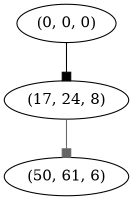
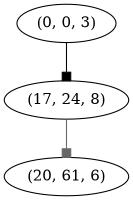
node "(0, 0, 0)": label "(0, 0, 0)" -> "(0, 0, 3)"
node "(50, 61, 6)": label "(50, 61, 6)" -> "(20, 61, 6)"
